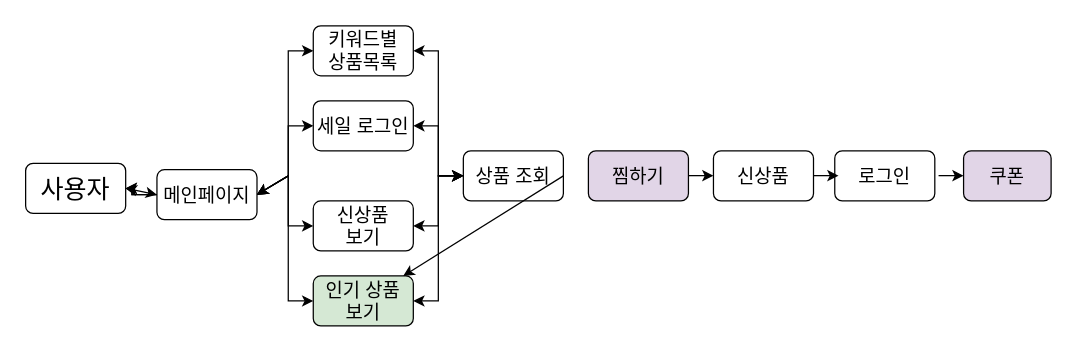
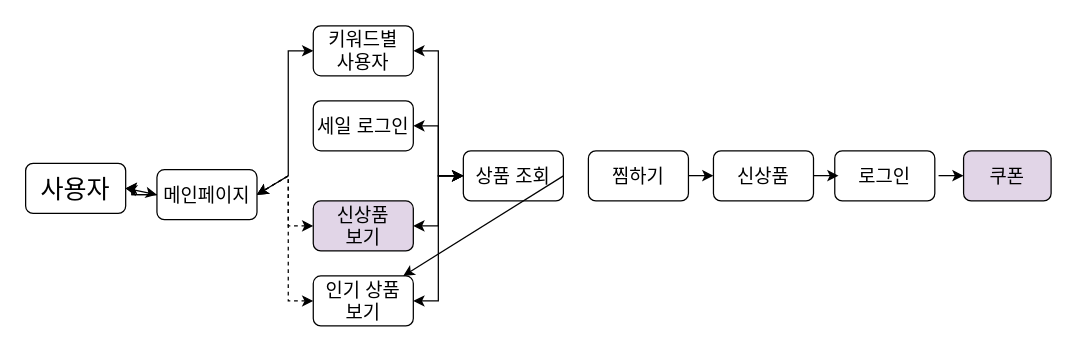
node "키워드별 상품목록": label "키워드별 상품목록" -> "키워드별 사용자"
edge "세일 로그인" -- "메인페이지": removed
node "찜하기": fillcolor #e1d5e7 -> #ffffff
edge "메인페이지" -- "신상품 보기": style solid -> dashed
node "신상품 보기": fillcolor #ffffff -> #e1d5e7
edge "메인페이지" -- "인기 상품 보기": style solid -> dashed
node "인기 상품 보기": fillcolor #d5e8d4 -> #ffffff
